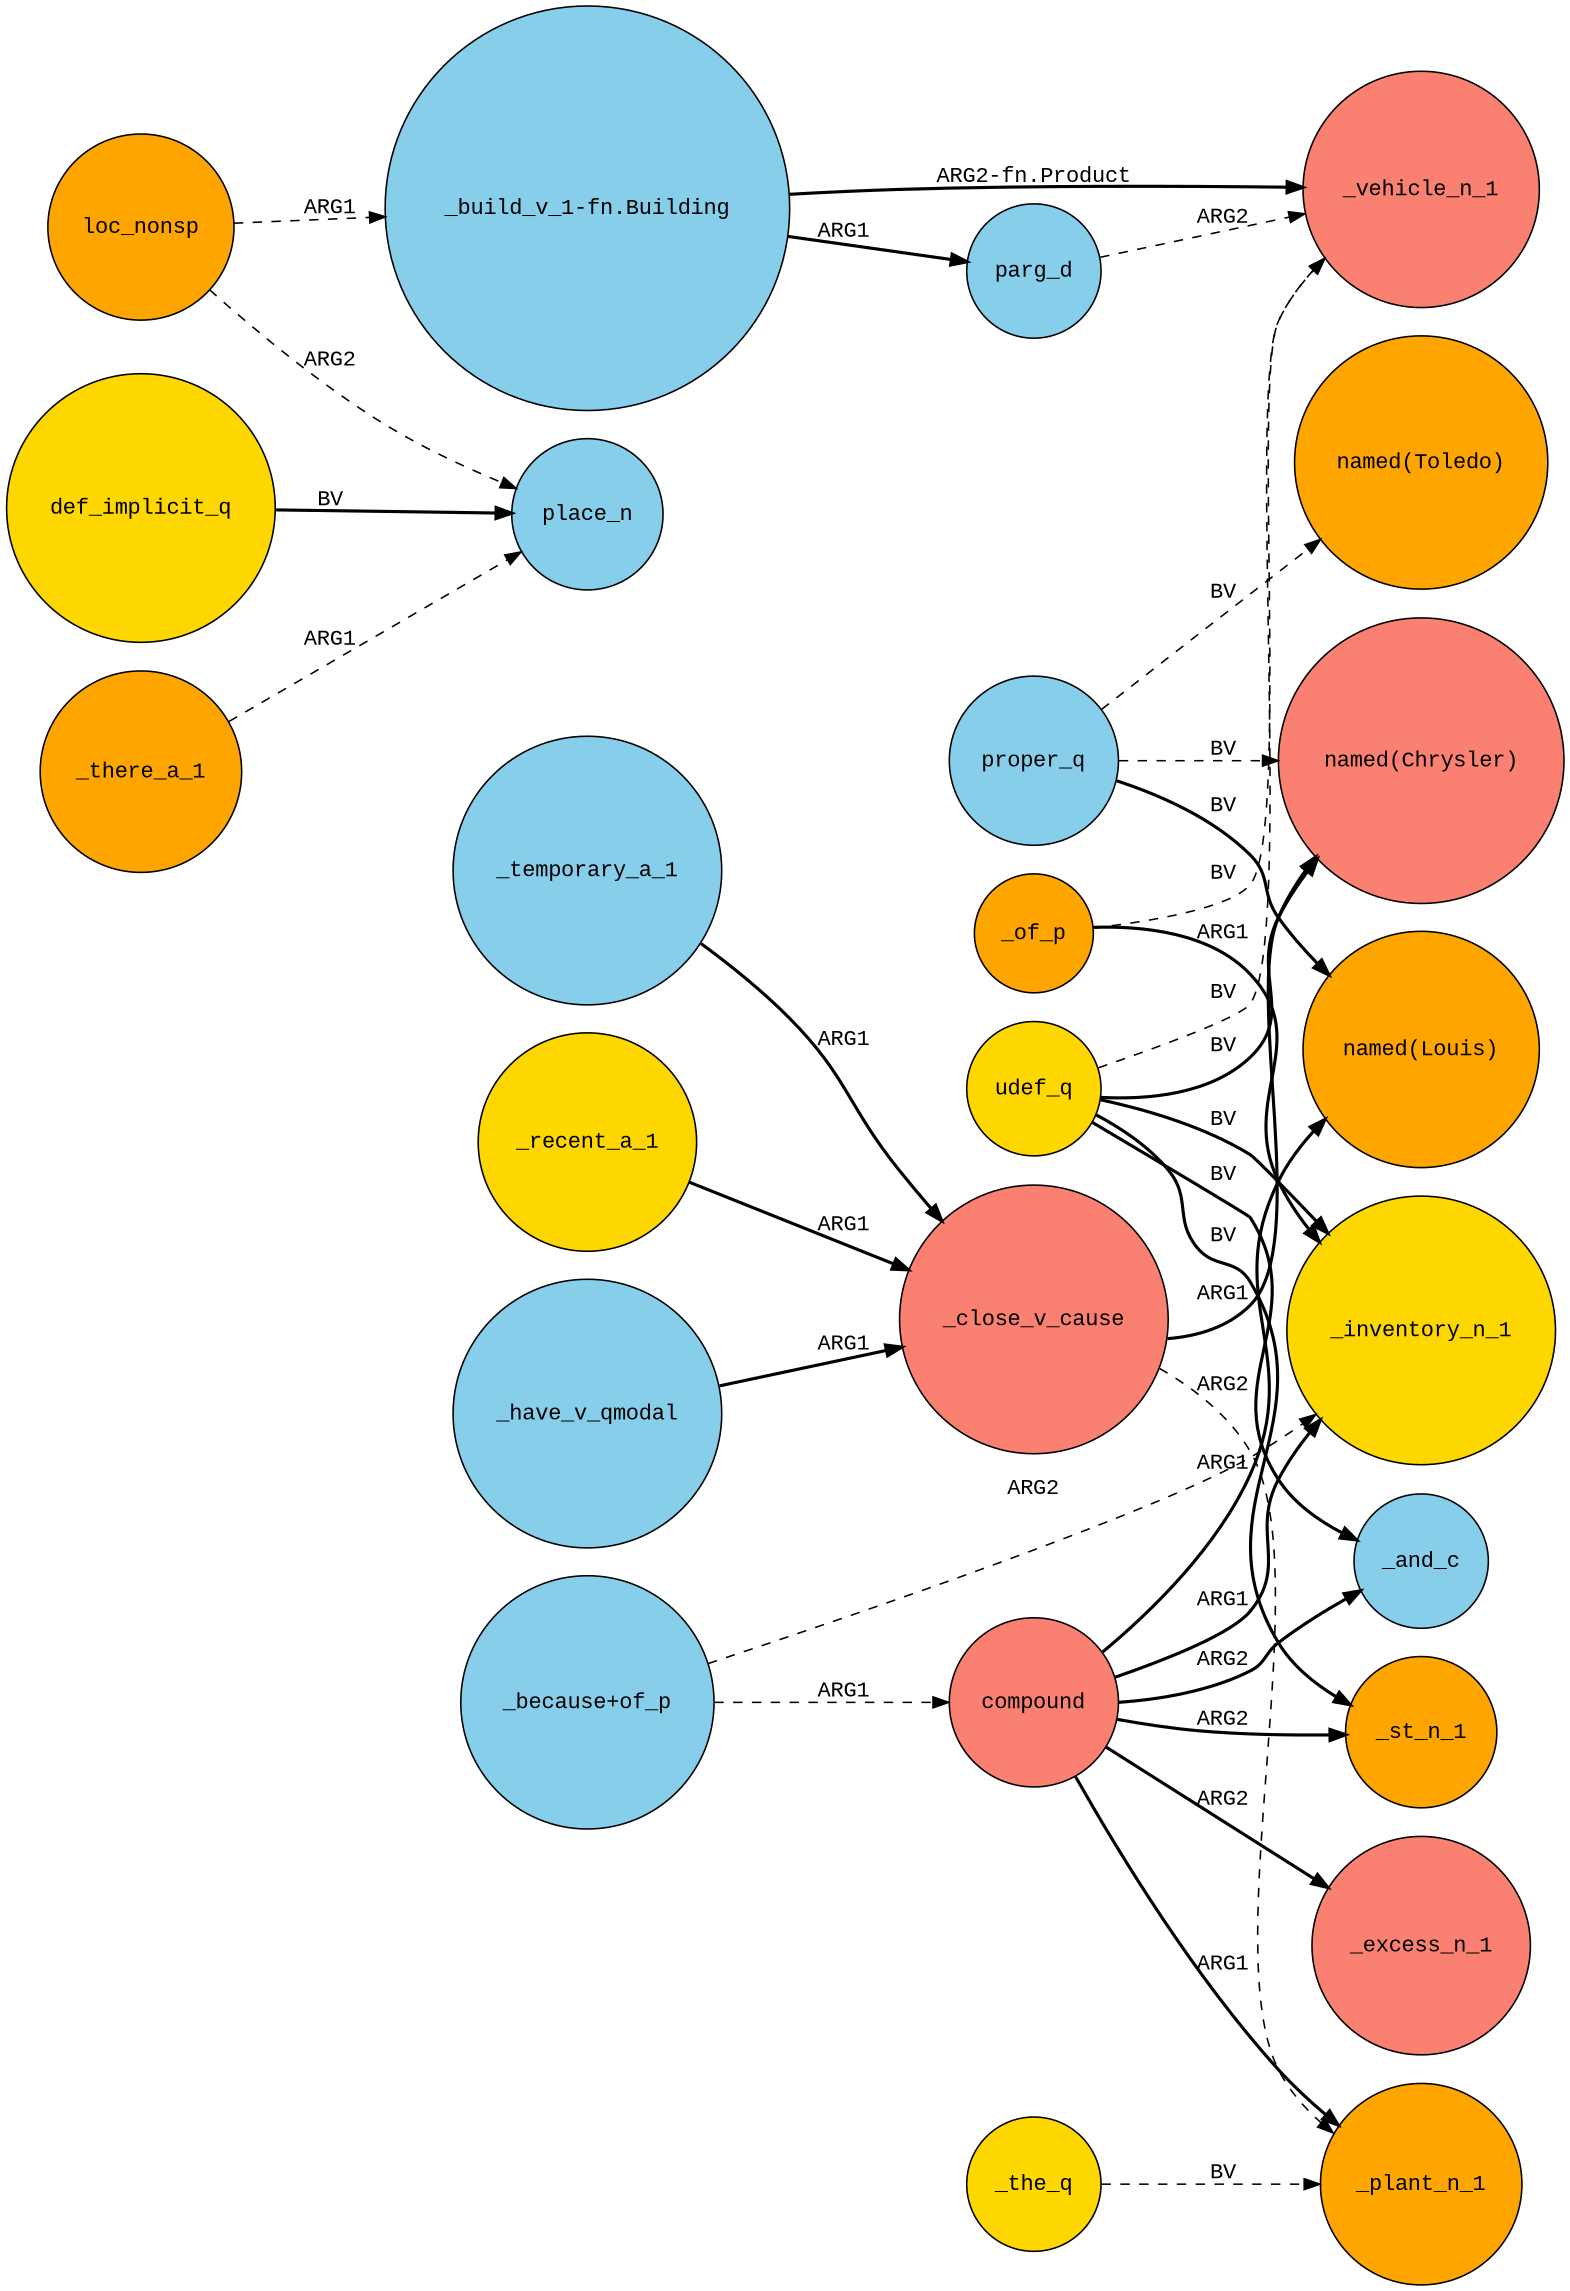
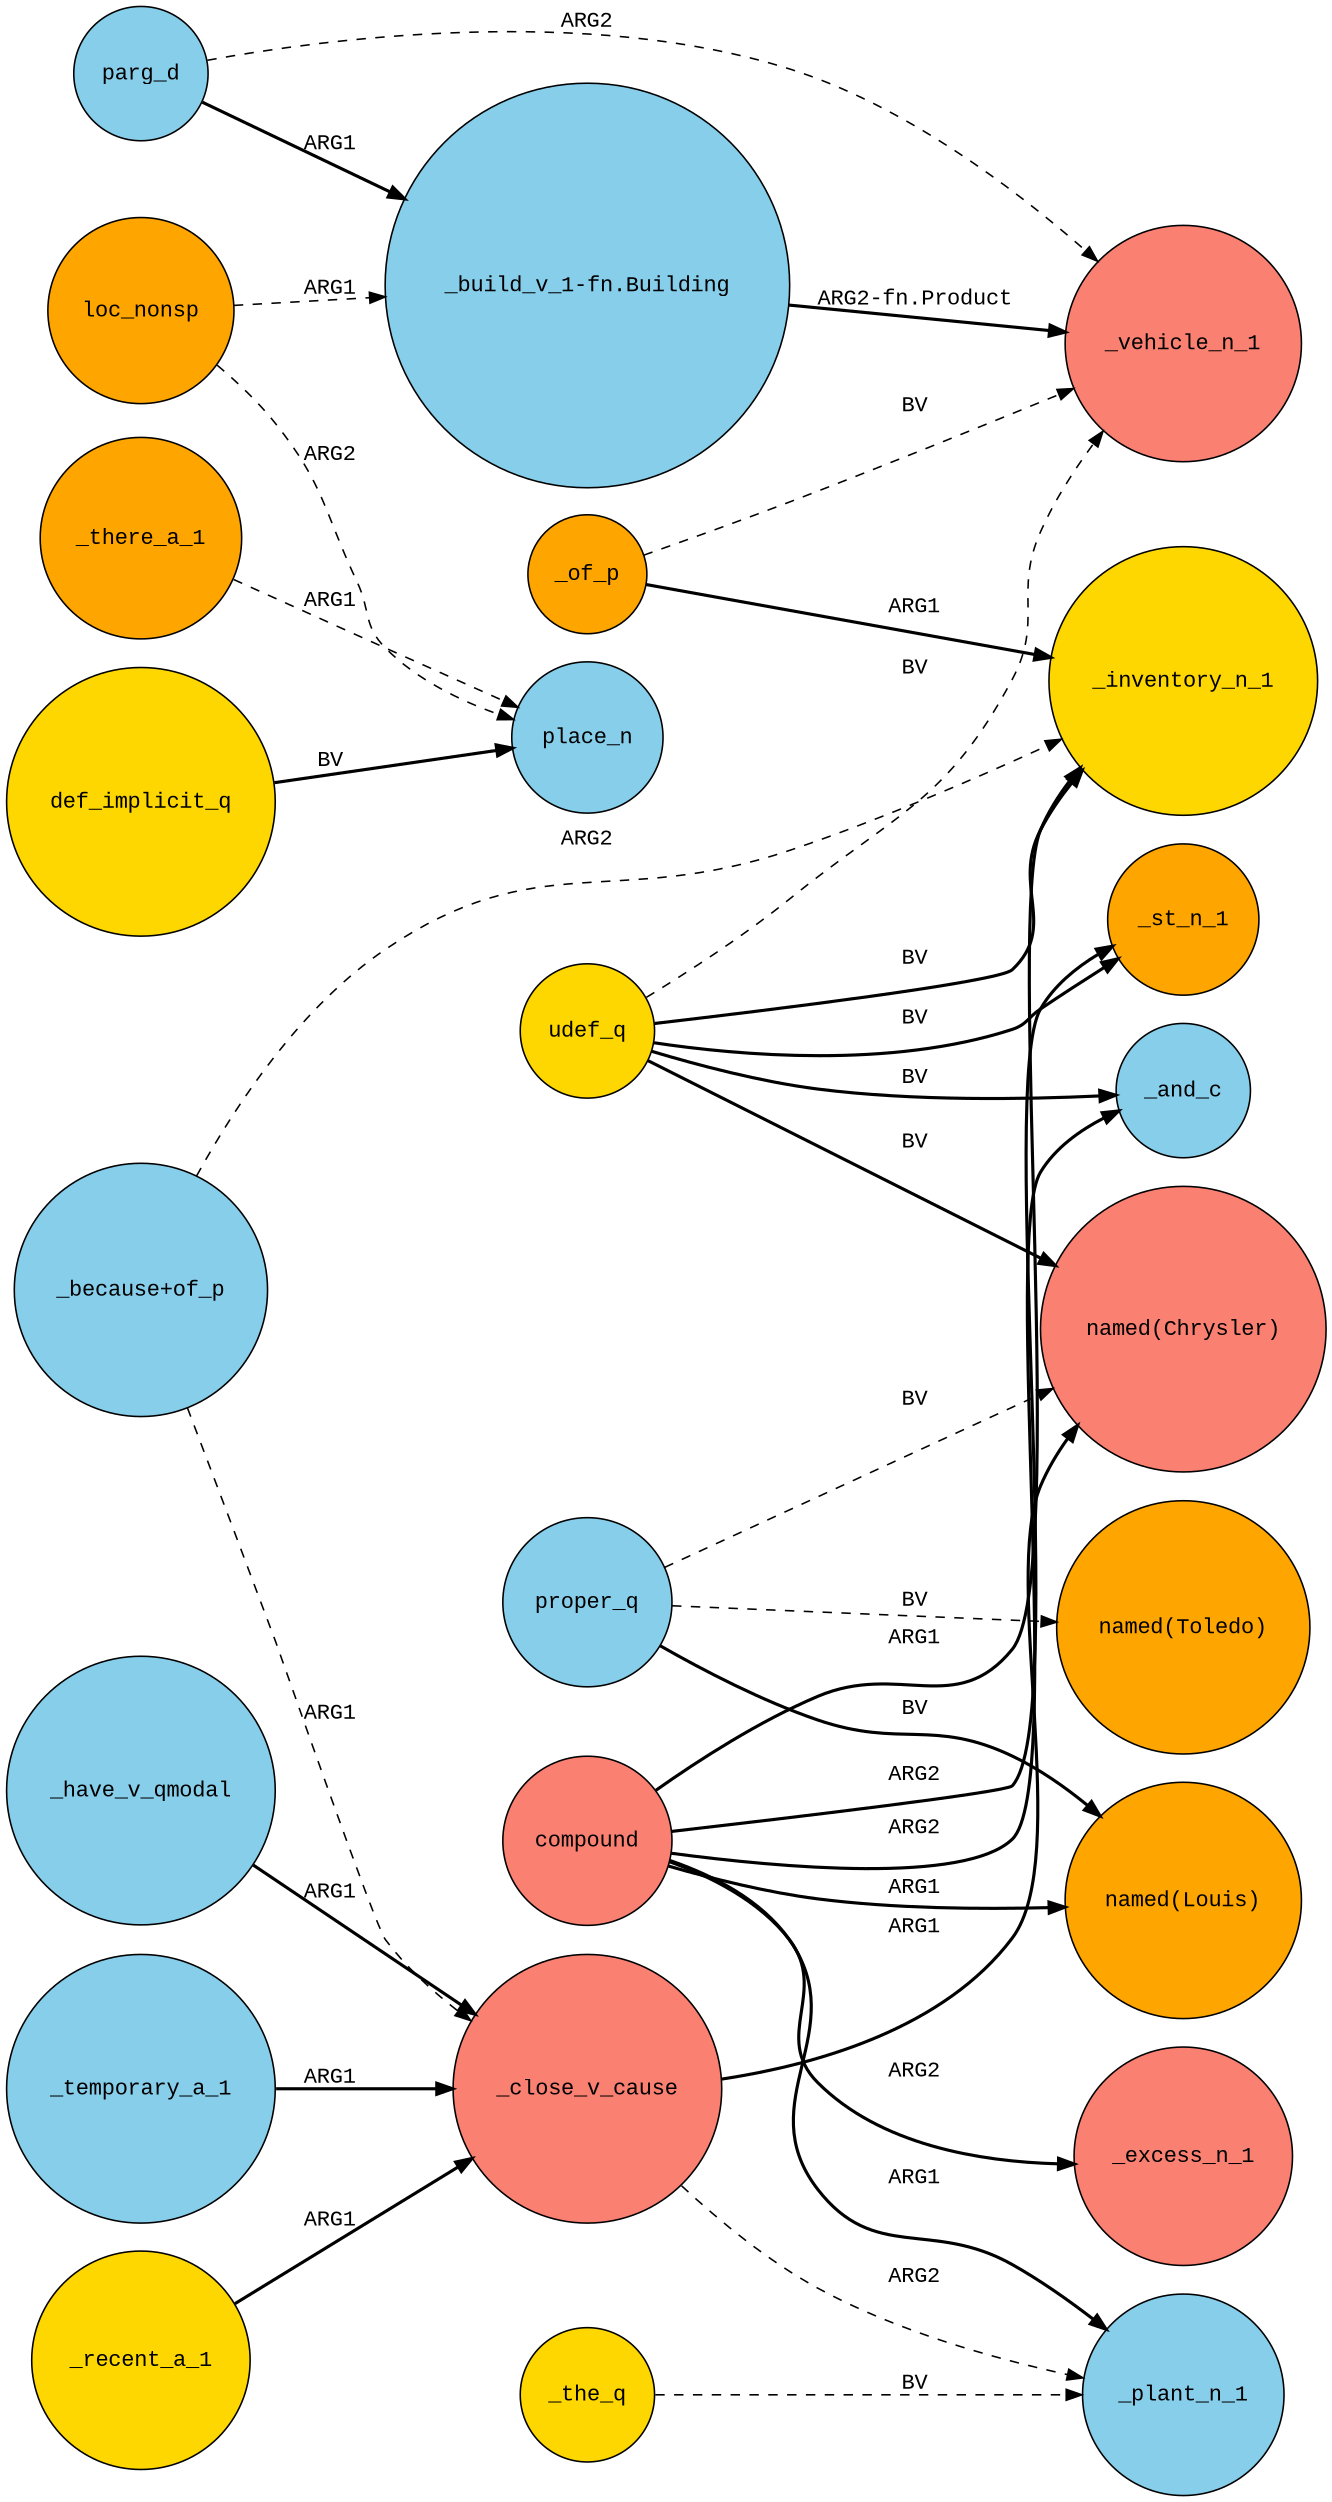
edge "_build_v_1-fn.Building" -> "parg_d": reversed
edge "_because+of_p" -> "compound": now "_because+of_p" -> "_close_v_cause"
node "_plant_n_1": fillcolor orange -> skyblue
